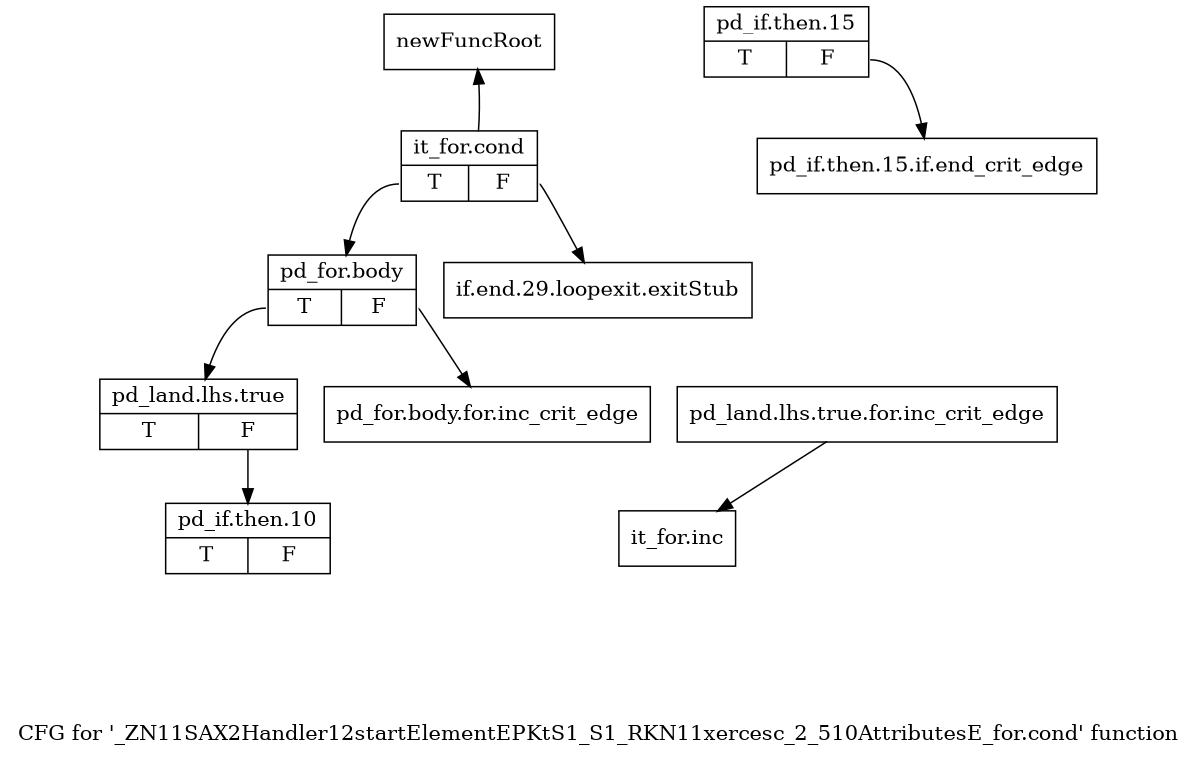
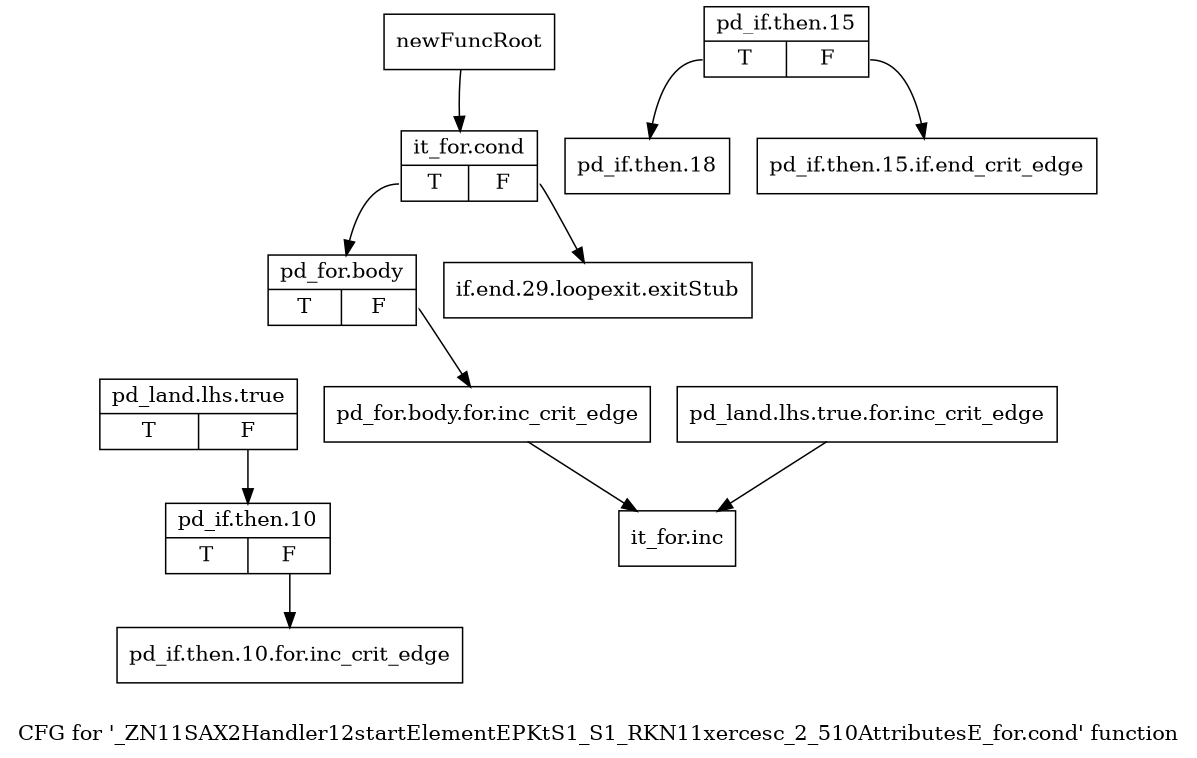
edge "it_for.cond" -> "newFuncRoot": reversed
node "pd_if.then.18": added
edge "pd_for.body" -> "pd_land.lhs.true": removed
edge "pd_for.body.for.inc_crit_edge" -> "it_for.inc": added
node "pd_if.then.10.for.inc_crit_edge": added
